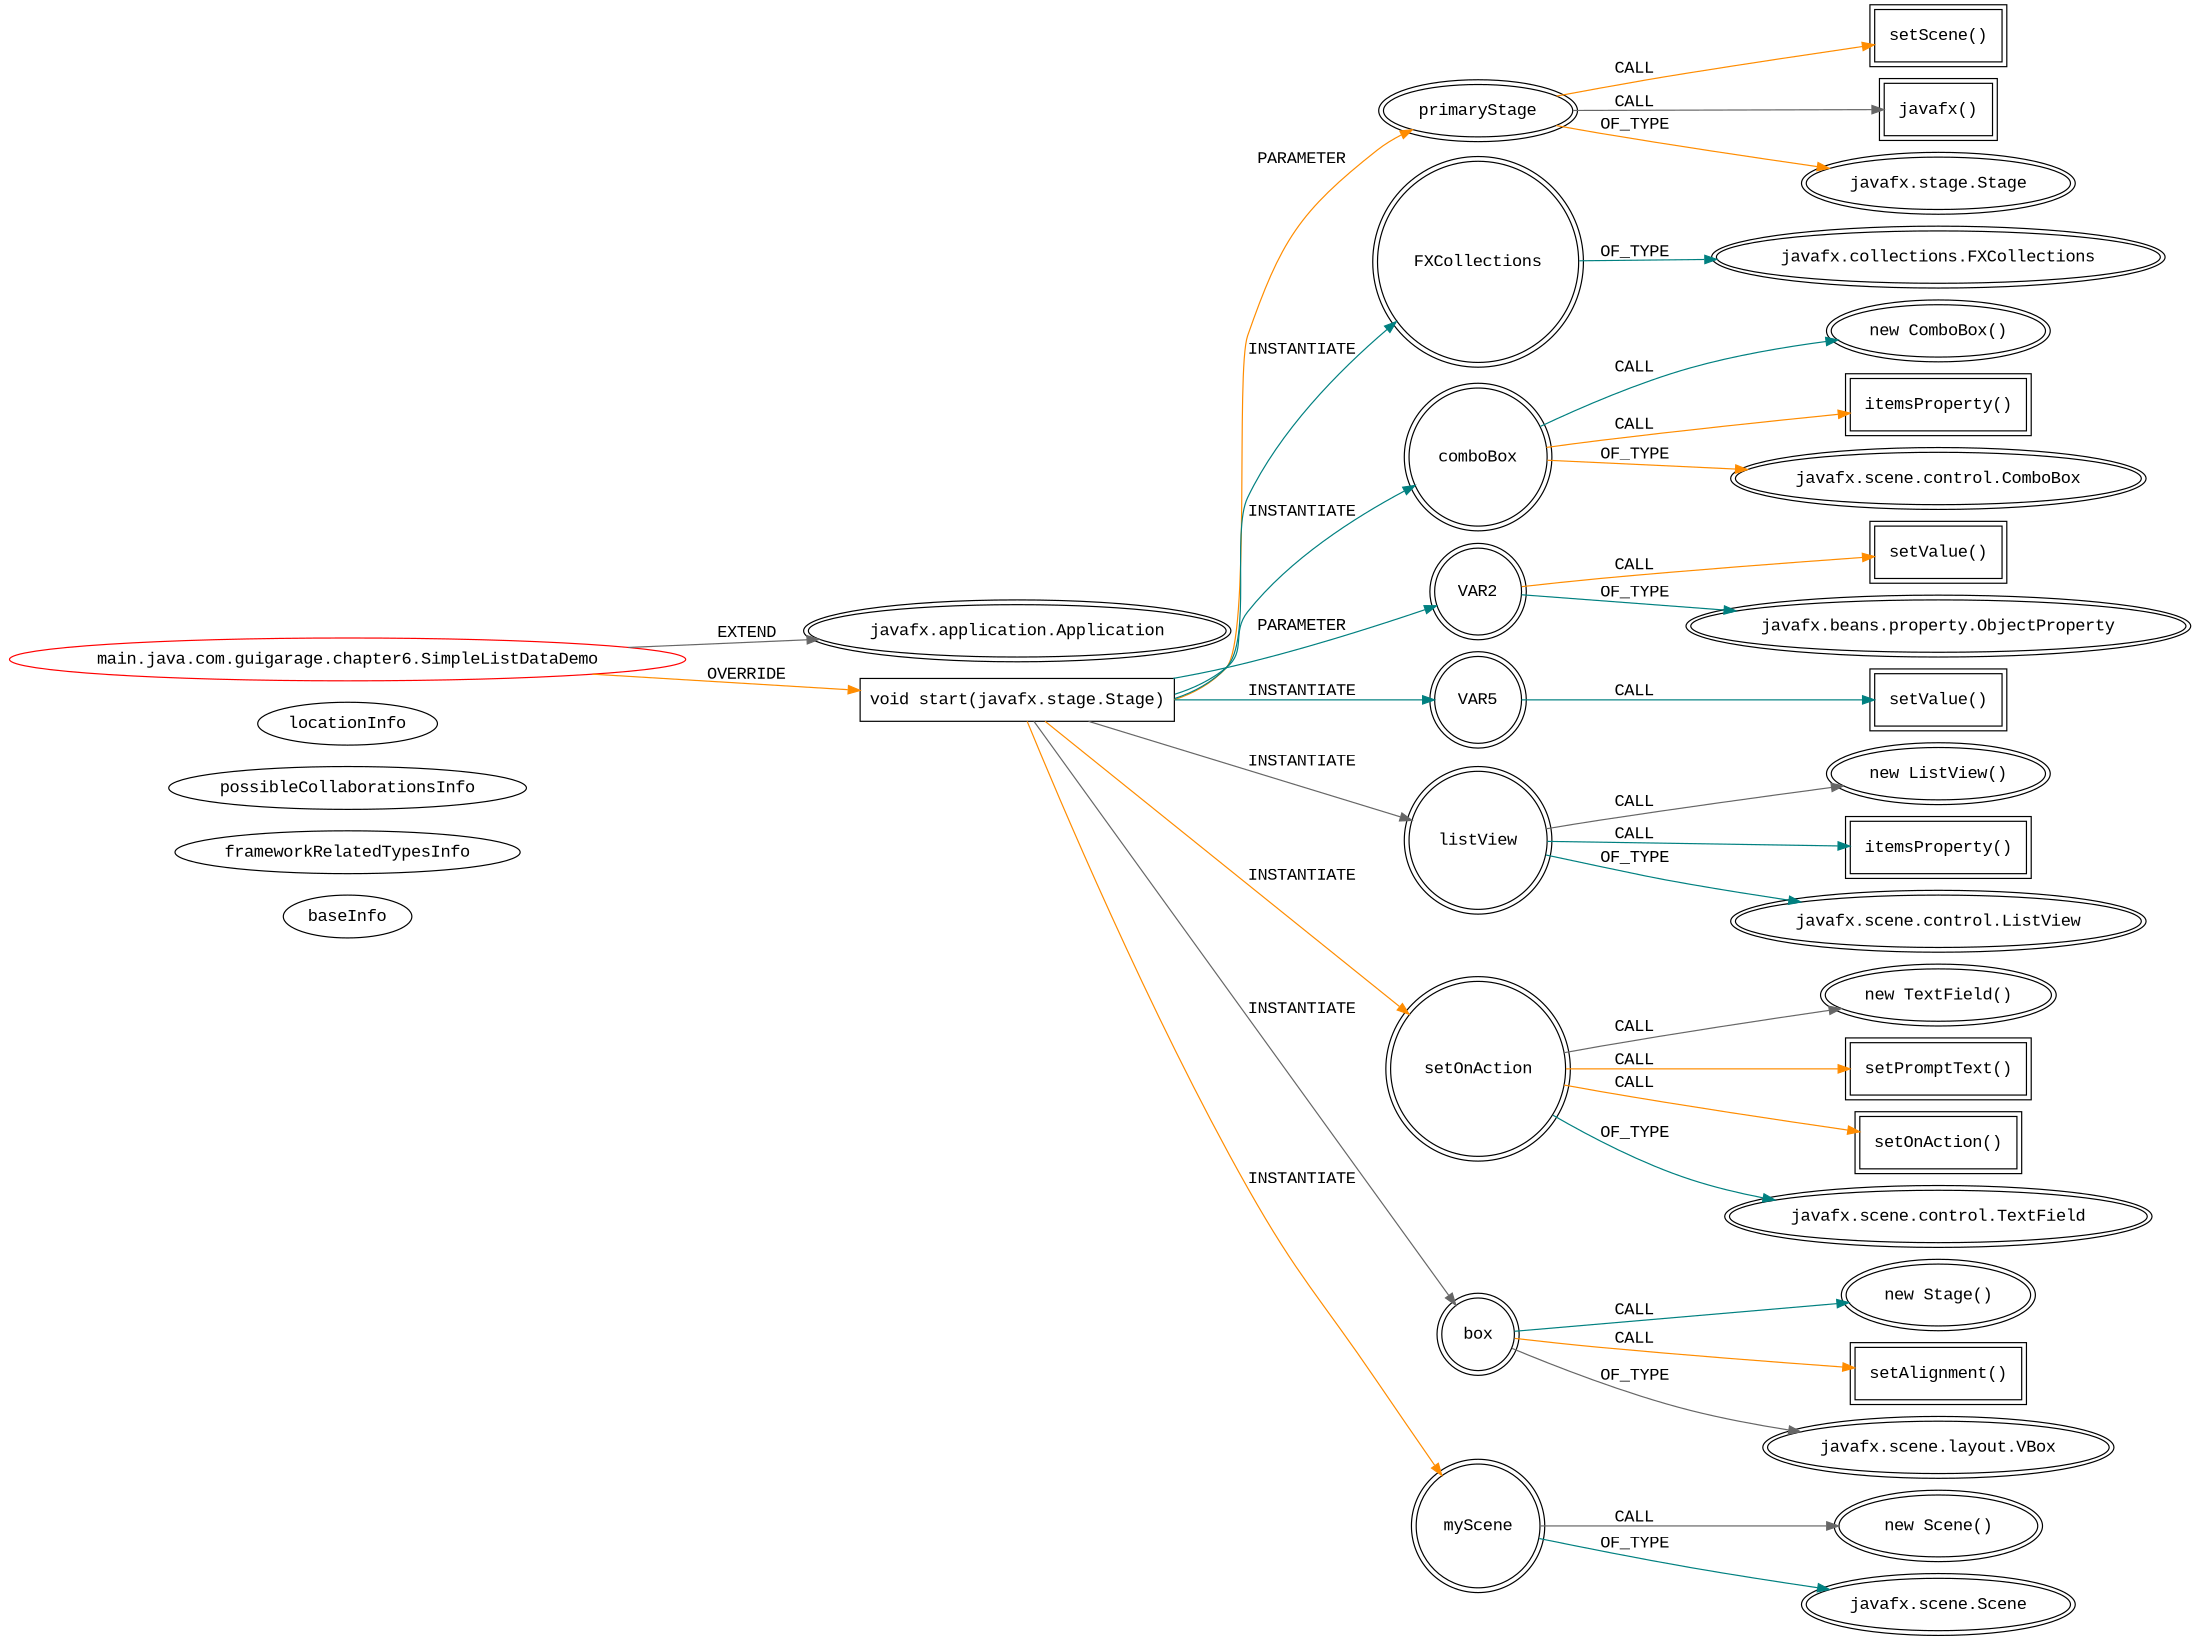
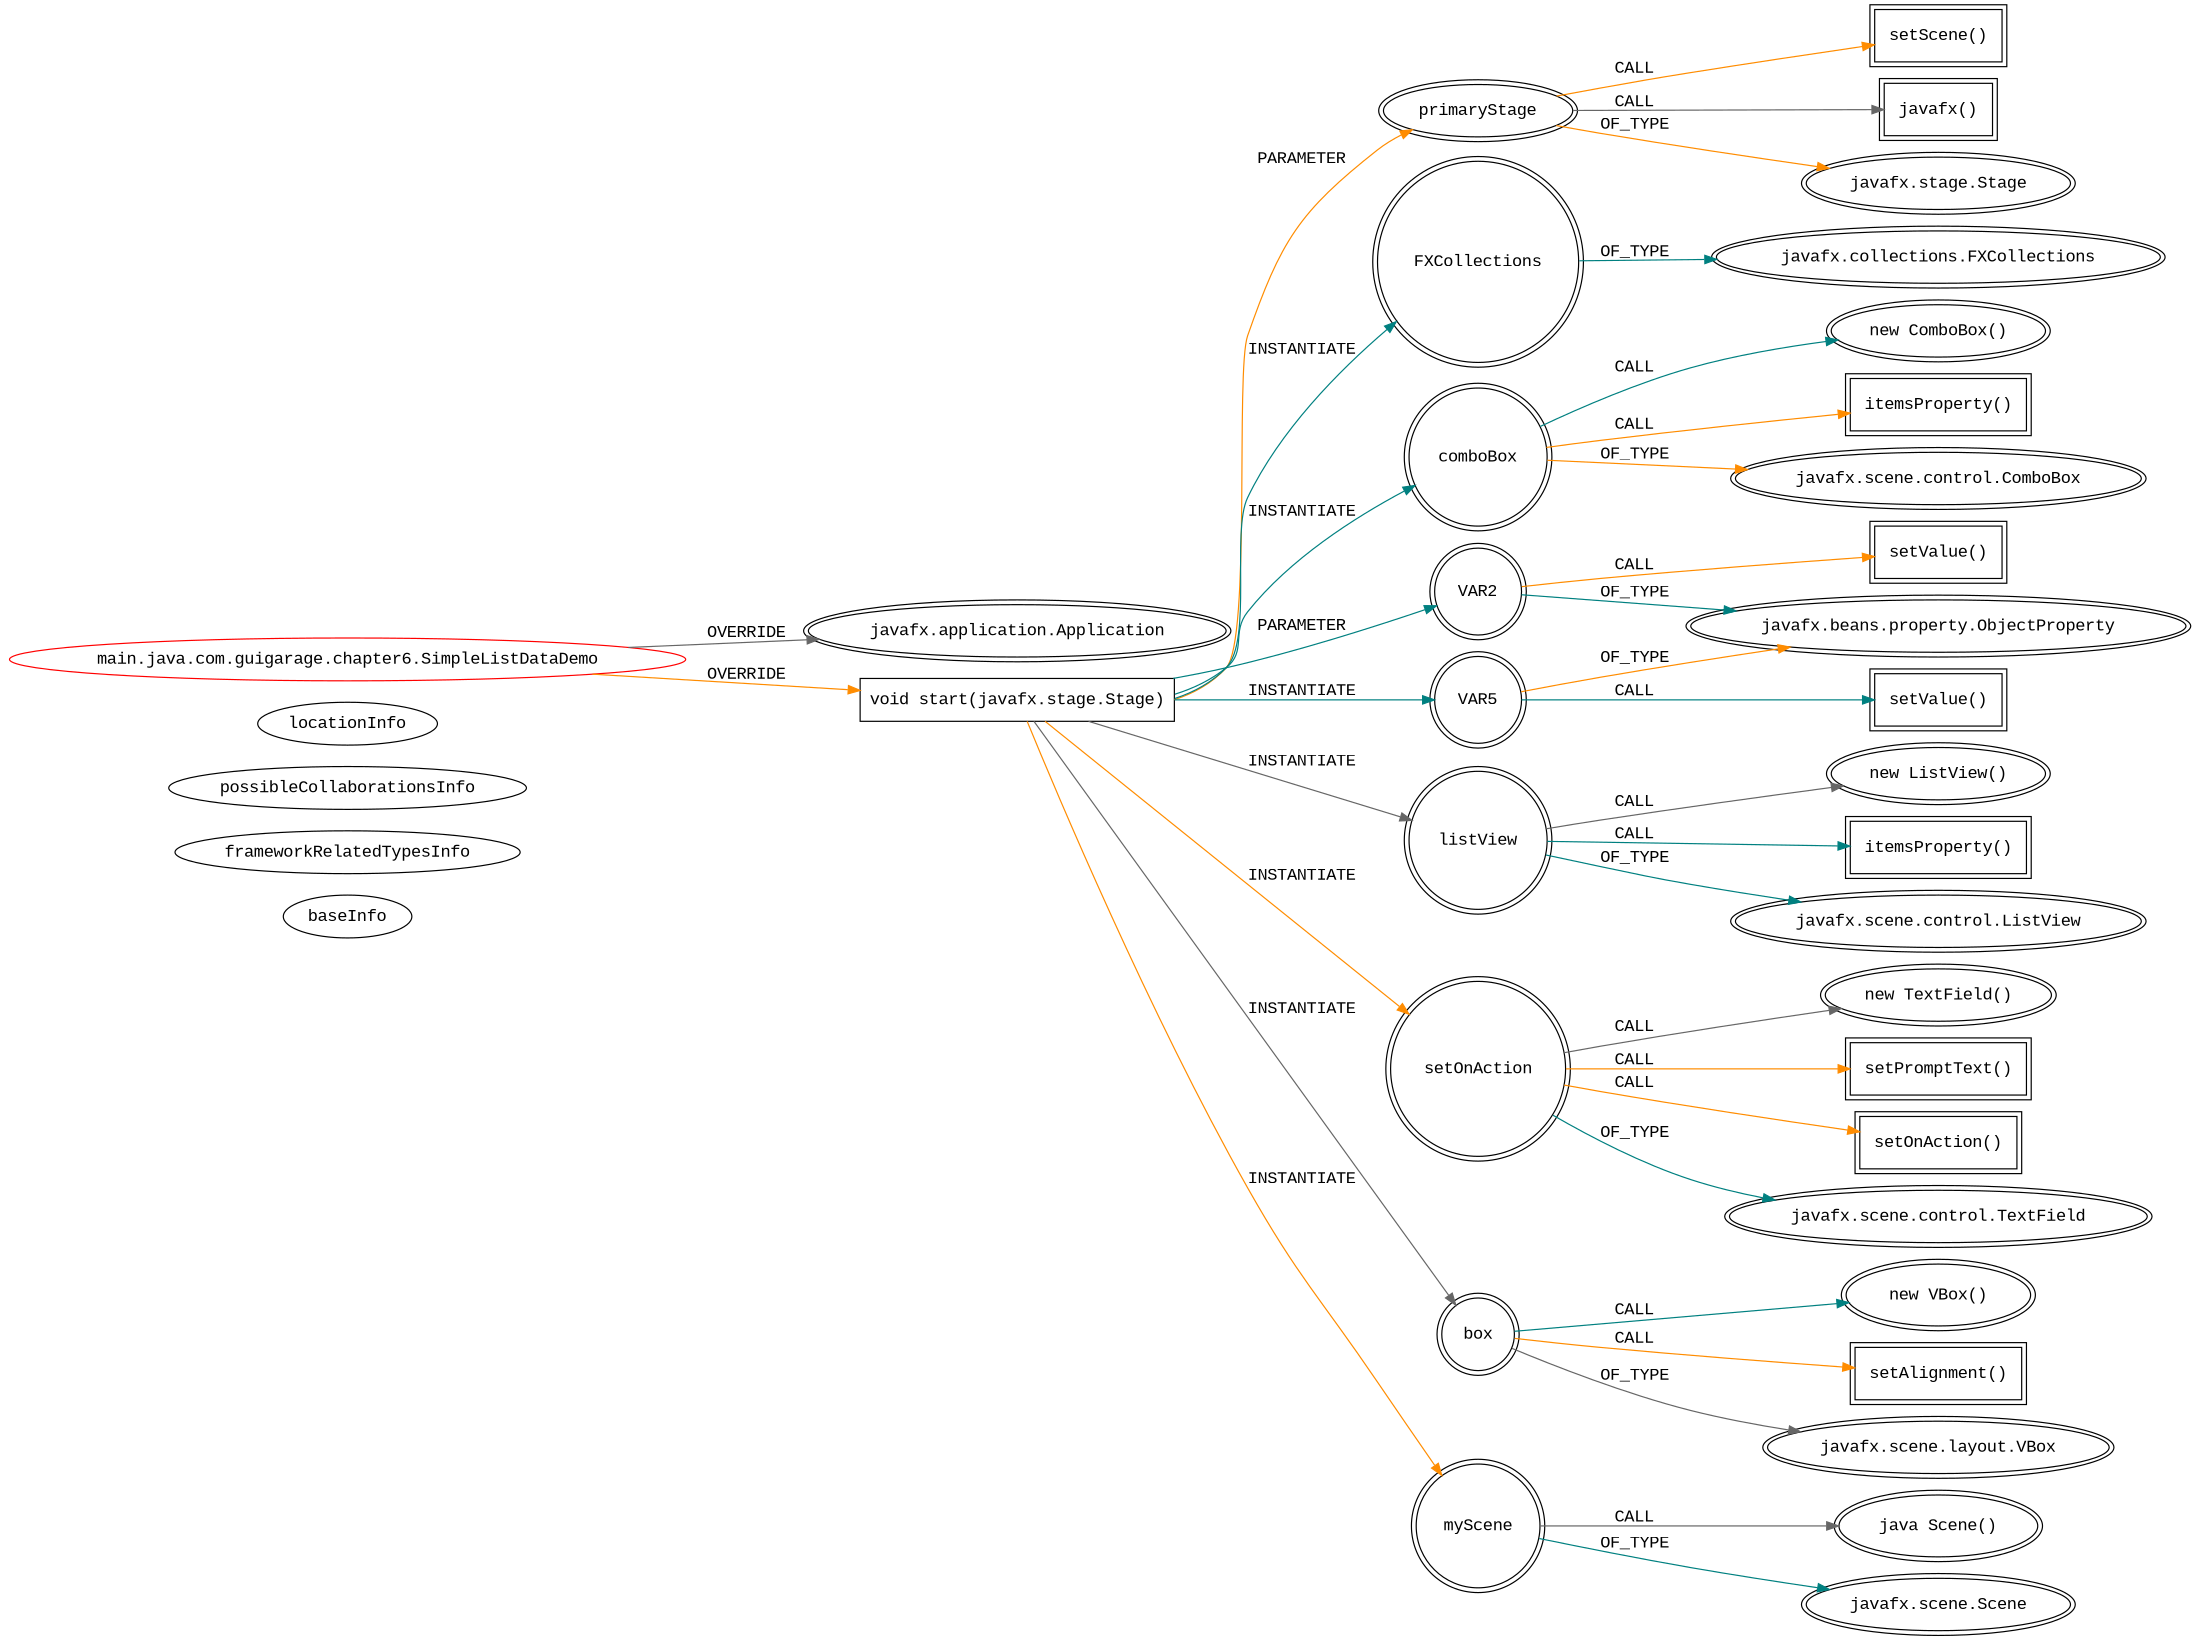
edge "main.java.com.guigarage.chapter6.SimpleListDataDemo" -> "javafx.application.Application": label "EXTEND" -> "OVERRIDE"
edge "VAR5" -> "javafx.beans.property.ObjectProperty": added, label "OF_TYPE"
node "new Stage()": label "new Stage()" -> "new VBox()"
node "new Scene()": label "new Scene()" -> "java Scene()"
